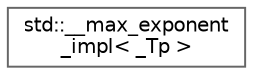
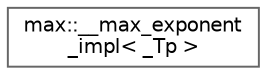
node "std::__max_exponent _impl< _Tp >": label "std::__max_exponent _impl< _Tp >" -> "max::__max_exponent _impl< _Tp >"
